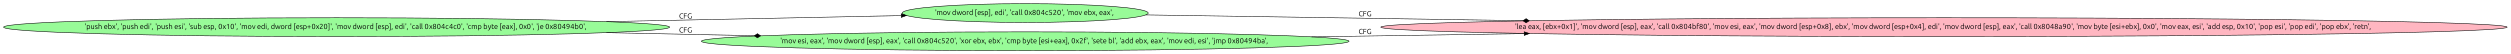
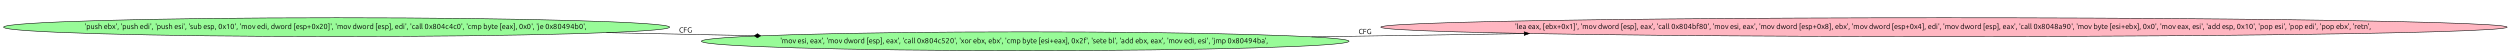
node "'mov dword [esp], edi', 'call 0x804c520', 'mov ebx, eax',": removed
